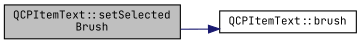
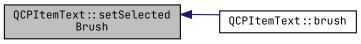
edge "QCPItemText::setSelected Brush" -> "QCPItemText::brush": reversed
